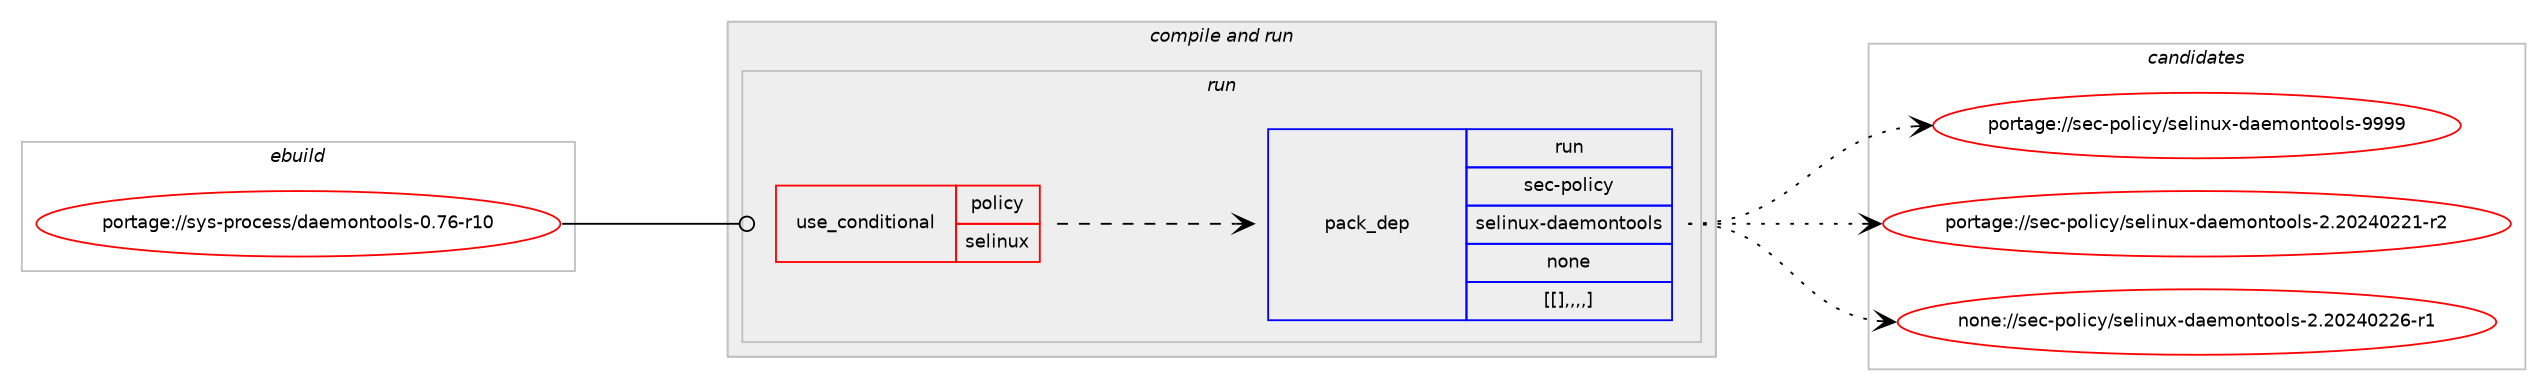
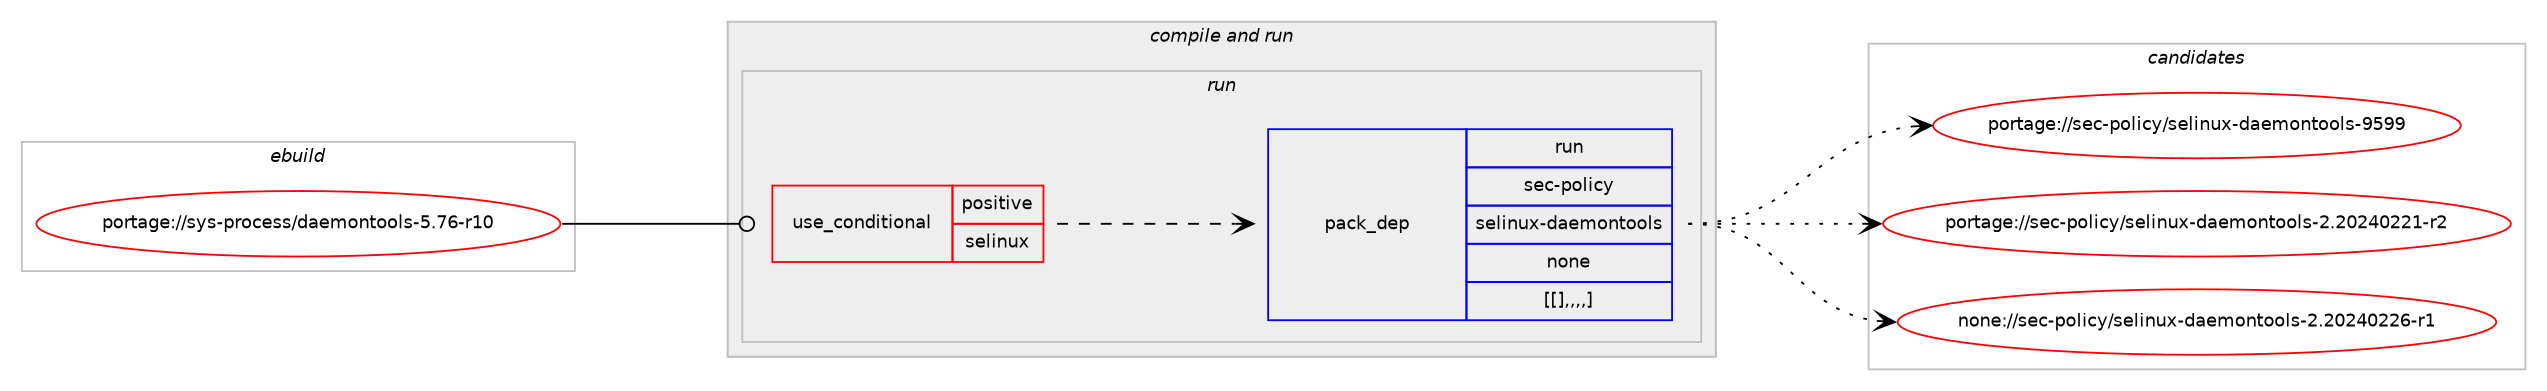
node "portage://sec-policy/selinux-daemontools-9999": label "portage://sec-policy/selinux-daemontools-9999" -> "portage://sec-policy/selinux-daemontools-9599"
node "use_conditional": text "policy" -> "positive"
node "portage://sys-process/daemontools-0.76-r10": label "portage://sys-process/daemontools-0.76-r10" -> "portage://sys-process/daemontools-5.76-r10"
